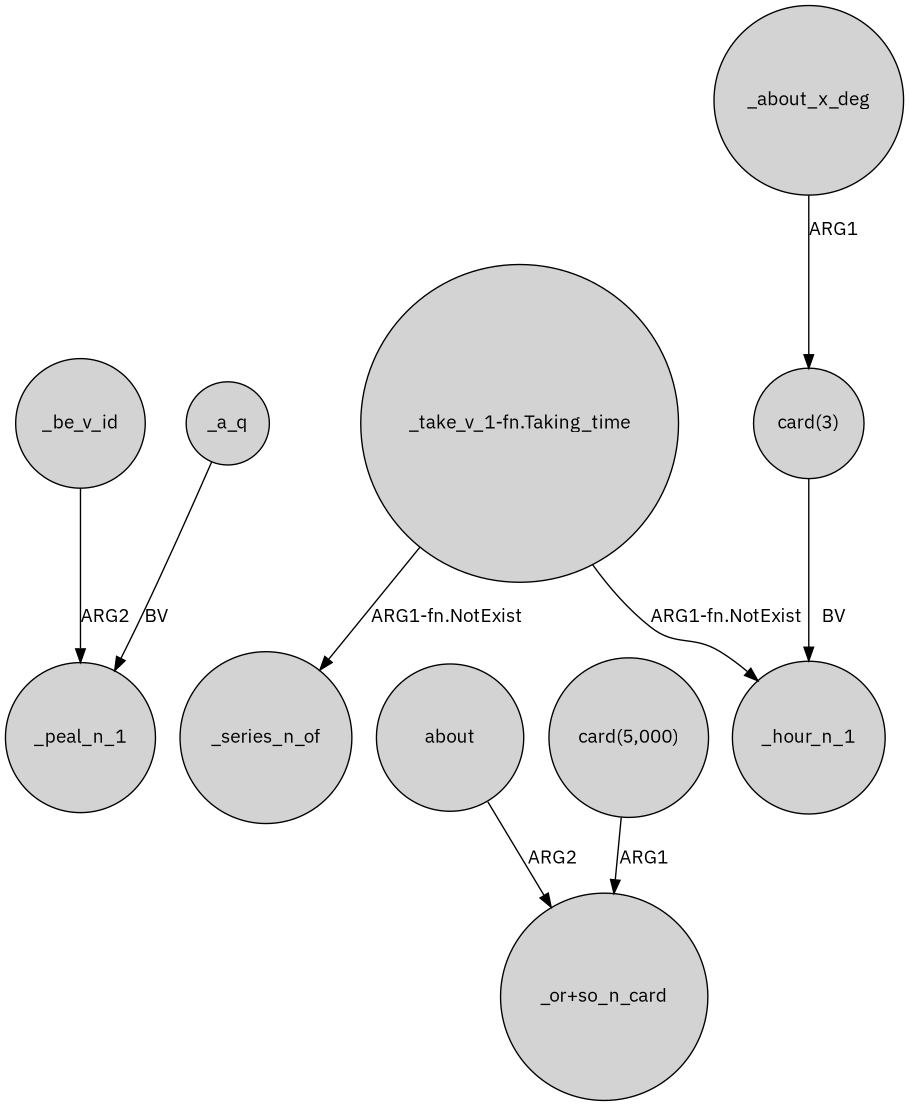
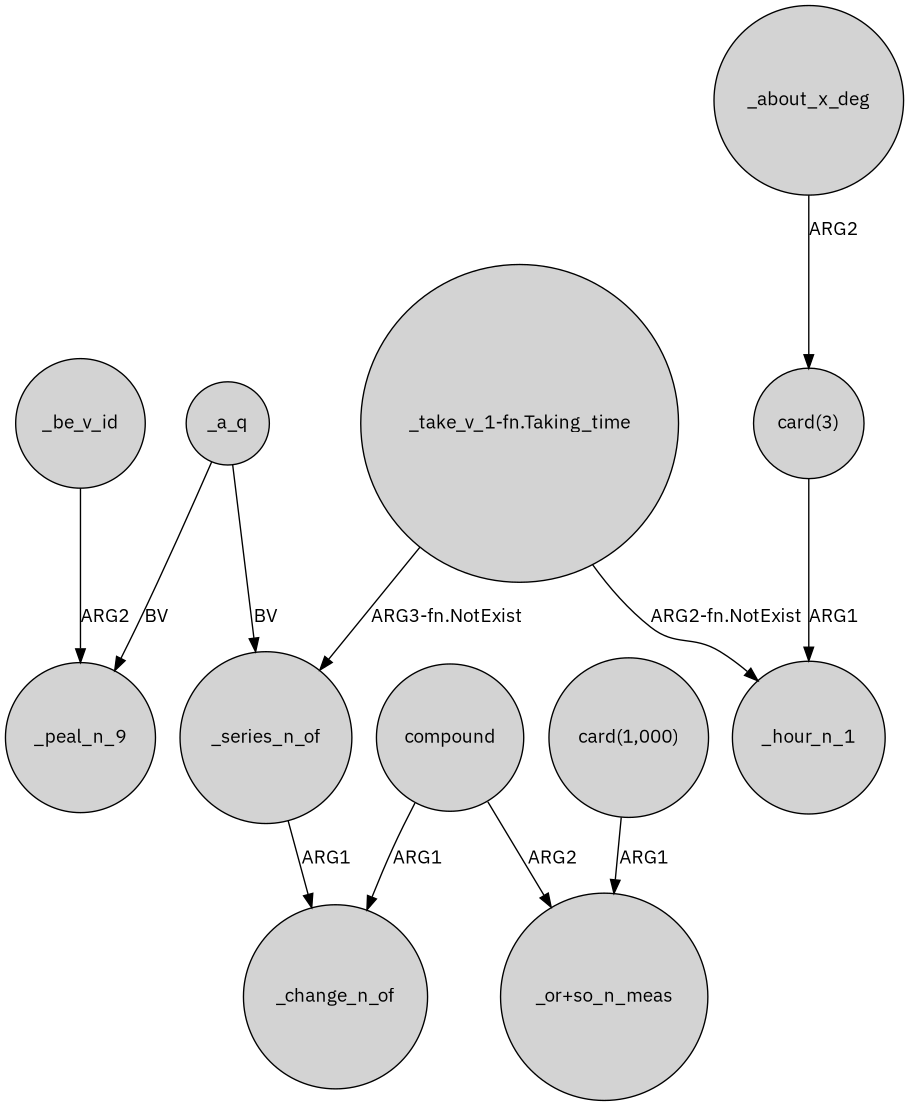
edge "_about_x_deg" -> "card(3)": label "ARG1" -> "ARG2"
edge "_a_q" -> "_series_n_of": added, label "BV"
edge "_take_v_1-fn.Taking_time" -> "_series_n_of": label "ARG1-fn.NotExist" -> "ARG3-fn.NotExist"
edge "_take_v_1-fn.Taking_time" -> "_hour_n_1": label "ARG1-fn.NotExist" -> "ARG2-fn.NotExist"
edge "card(3)" -> "_hour_n_1": label "BV" -> "ARG1"
node "_peal_n_1": label "_peal_n_1" -> "_peal_n_9"
node "about": label "about" -> "compound"
node "card(5,000)": label "card(5,000)" -> "card(1,000)"
node "_change_n_of": added
node "_or+so_n_card": label "_or+so_n_card" -> "_or+so_n_meas"
